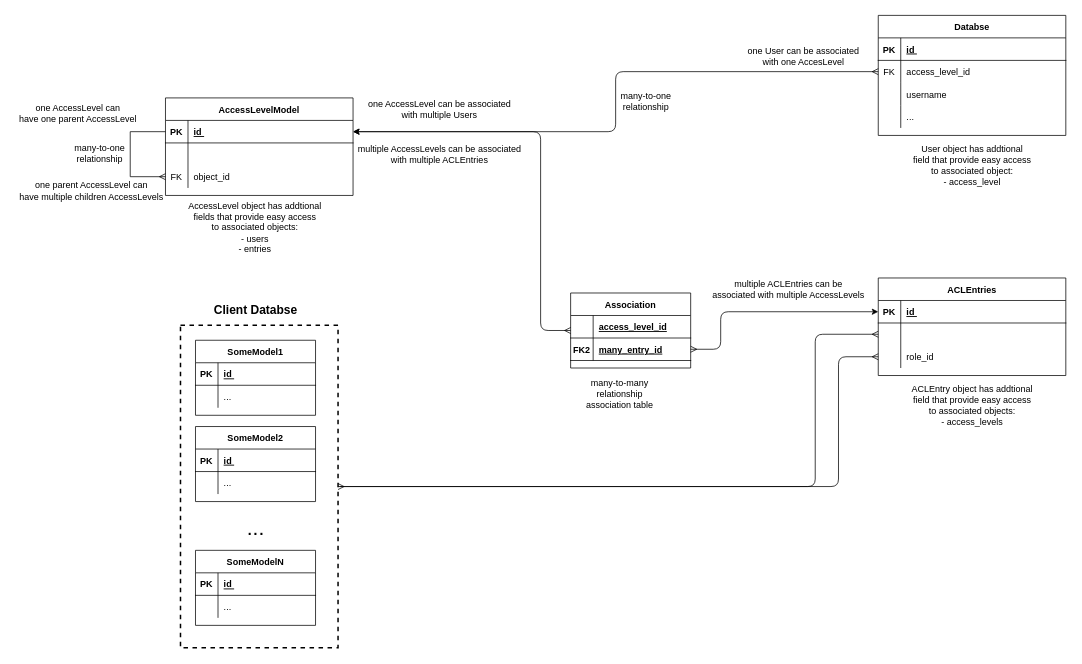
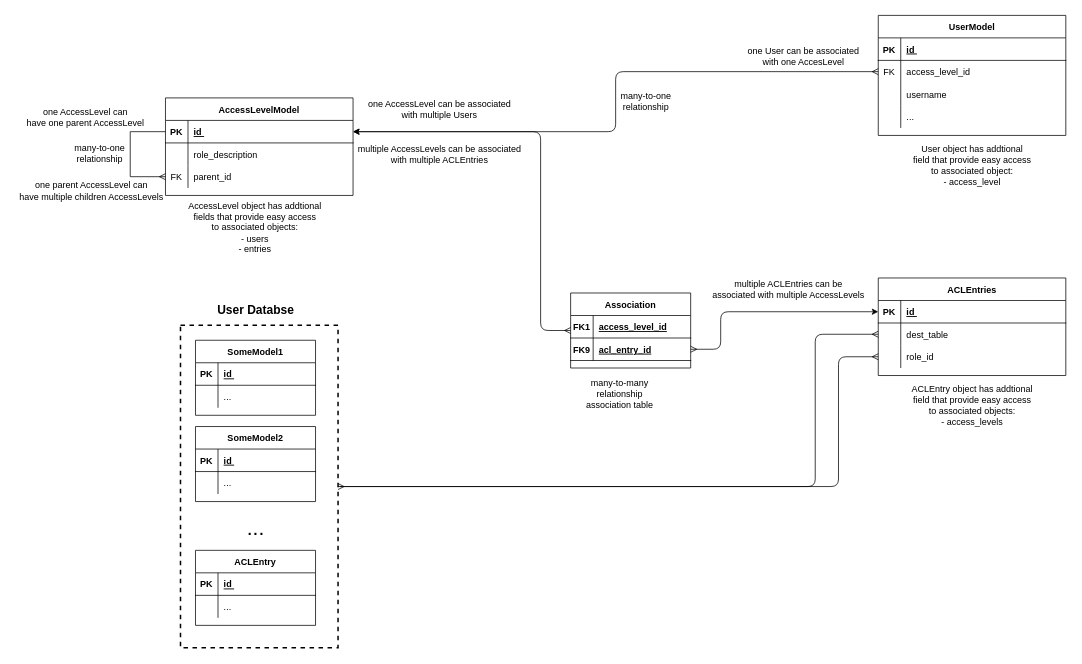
node "Databse": label "Databse" -> "UserModel"
node "one AccessLevel can have one parent AccessLevel": moved (77, 114) -> (85, 117)
node "role_description": added
node "object_id": label "object_id" -> "parent_id"
node "Client Databse": label "Client Databse" -> "User Databse"
node "FK1": added
node "dest_table": added
node "FK2": label "FK2" -> "FK9"
node "many_entry_id": label "many_entry_id" -> "acl_entry_id"
node "SomeModelN": label "SomeModelN" -> "ACLEntry"
